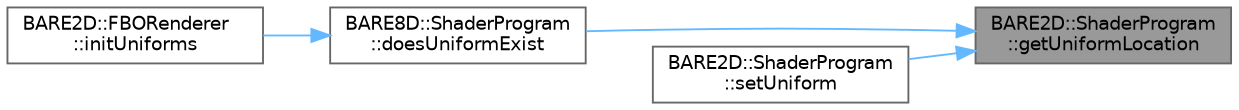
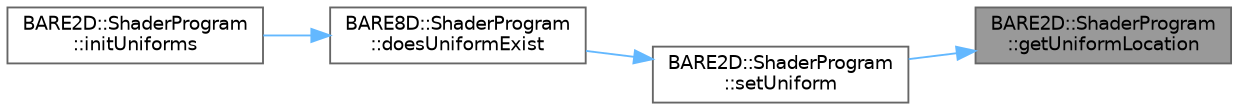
edge "BARE8D::ShaderProgram ::doesUniformExist" -> "BARE2D::ShaderProgram ::getUniformLocation": now "BARE8D::ShaderProgram ::doesUniformExist" -> "BARE2D::ShaderProgram ::setUniform"
node "BARE2D::FBORenderer ::initUniforms": label "BARE2D::FBORenderer ::initUniforms" -> "BARE2D::ShaderProgram ::initUniforms"
